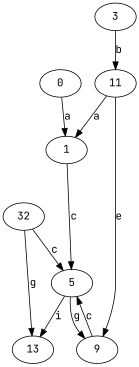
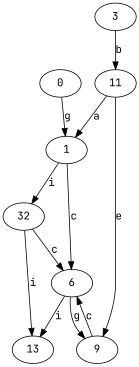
edge "0" -> "1": label "a" -> "g"
edge "1" -> "32": added, label "i"
edge "32" -> "13": label "g" -> "i"
node "5": label "5" -> "6"
